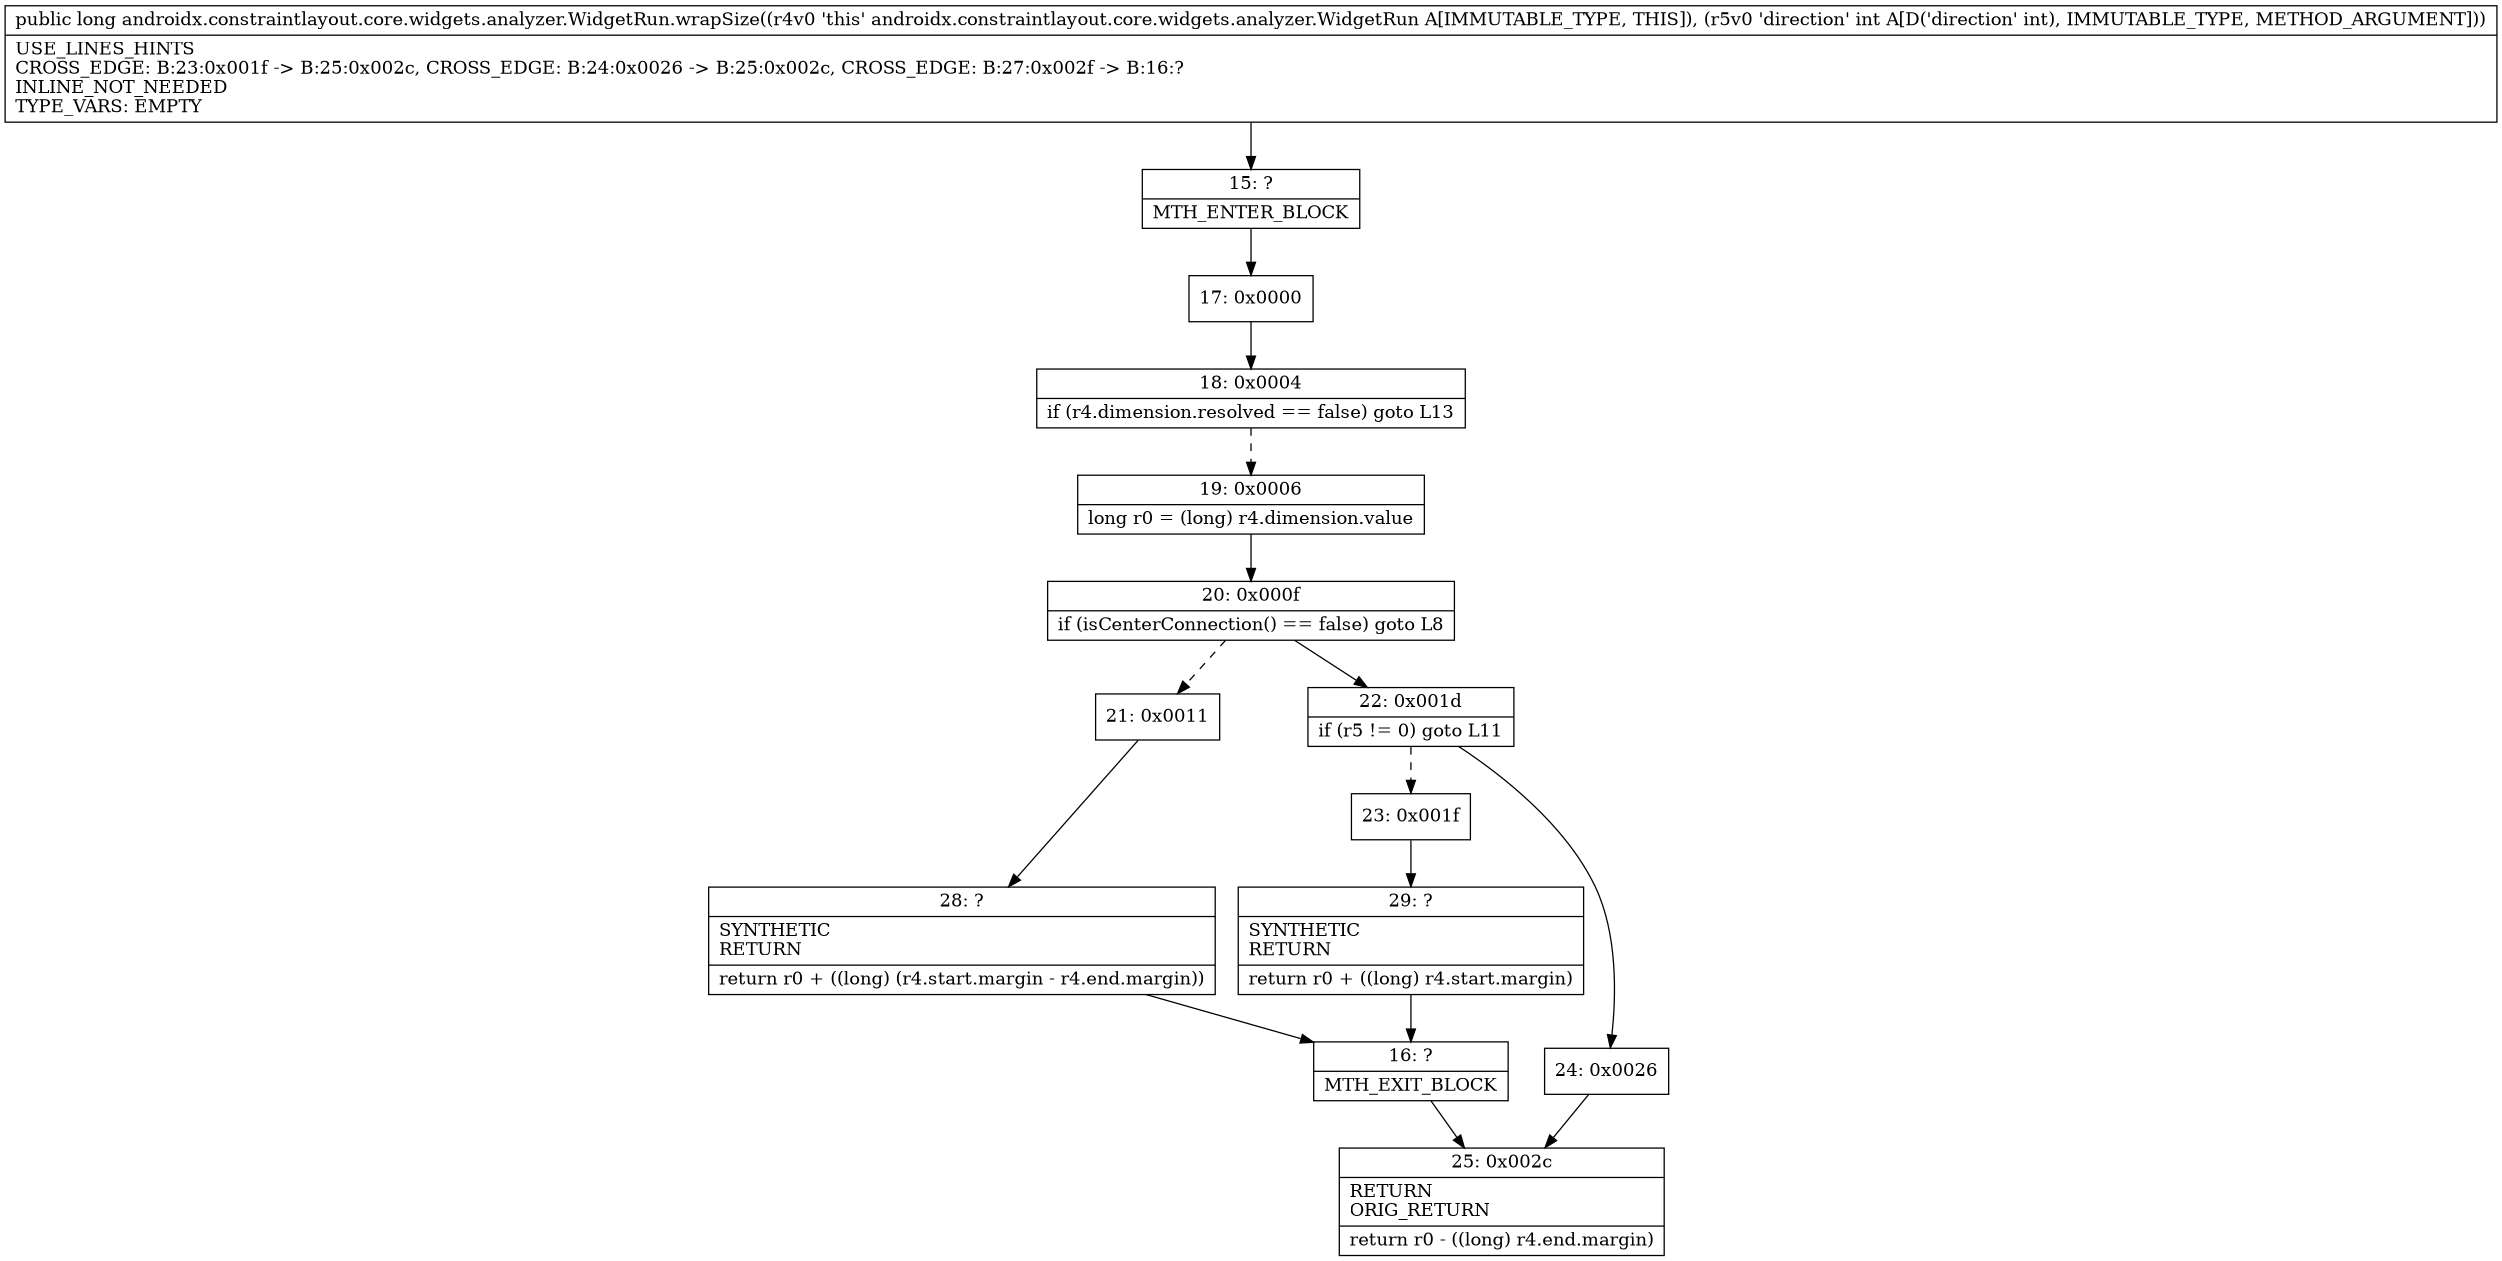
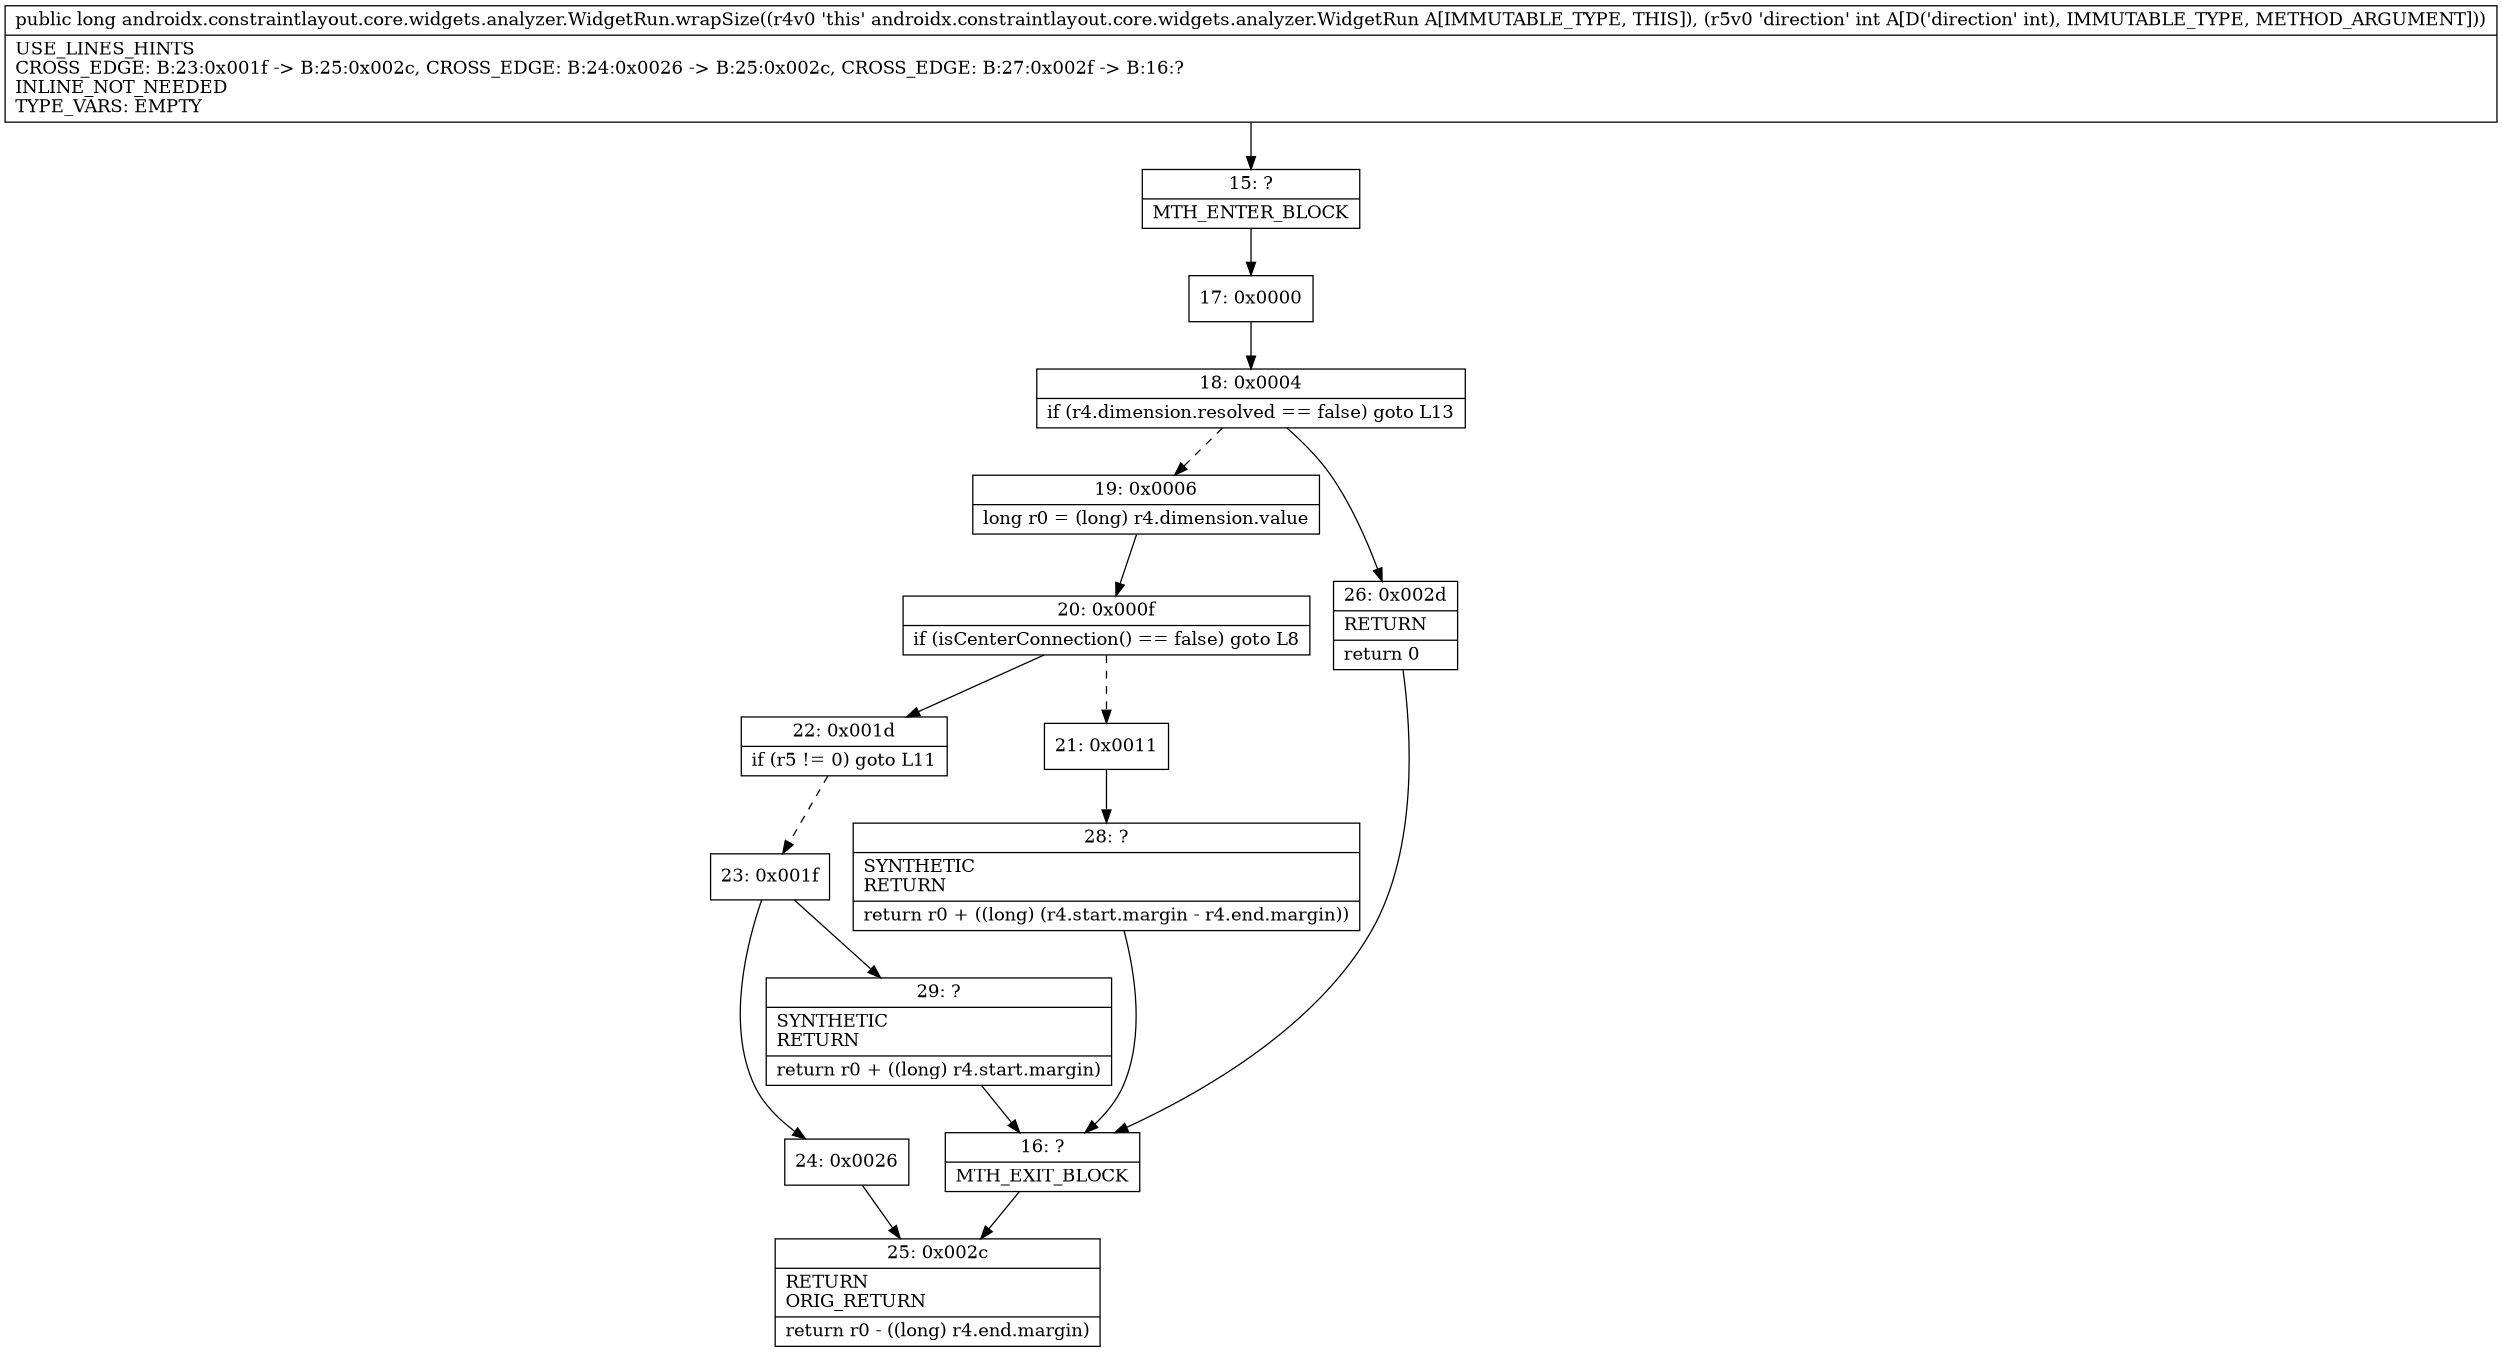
node "26: 0x002d": added
edge "22: 0x001d" -> "24: 0x0026": now "23: 0x001f" -> "24: 0x0026"
